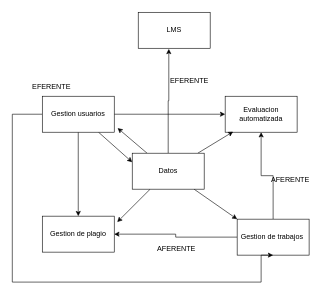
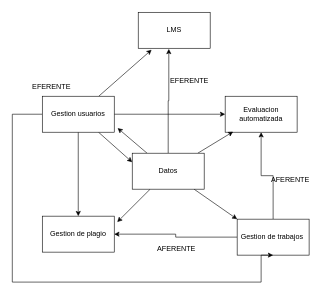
edge "Gestion usuarios" -> "LMS": added
